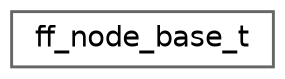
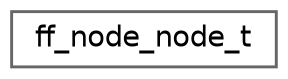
node "ff_node_base_t": label "ff_node_base_t" -> "ff_node_node_t"
